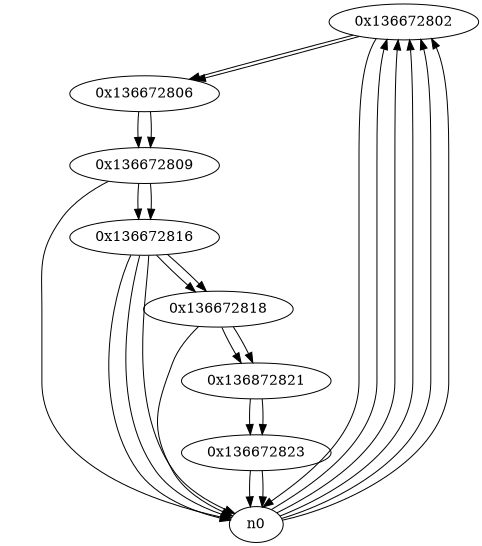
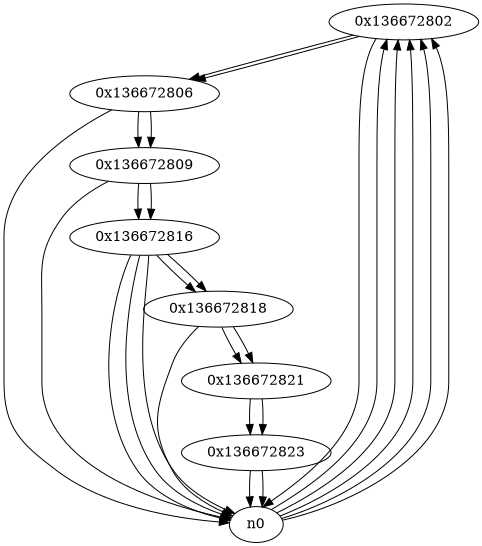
edge "0x136672806" -> "n0": added
node "0x136872821": label "0x136872821" -> "0x136672821"
